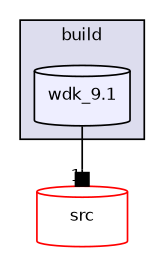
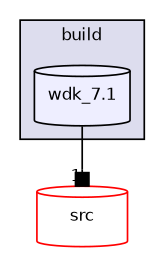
node "wdk_9.1": label "wdk_9.1" -> "wdk_7.1"
